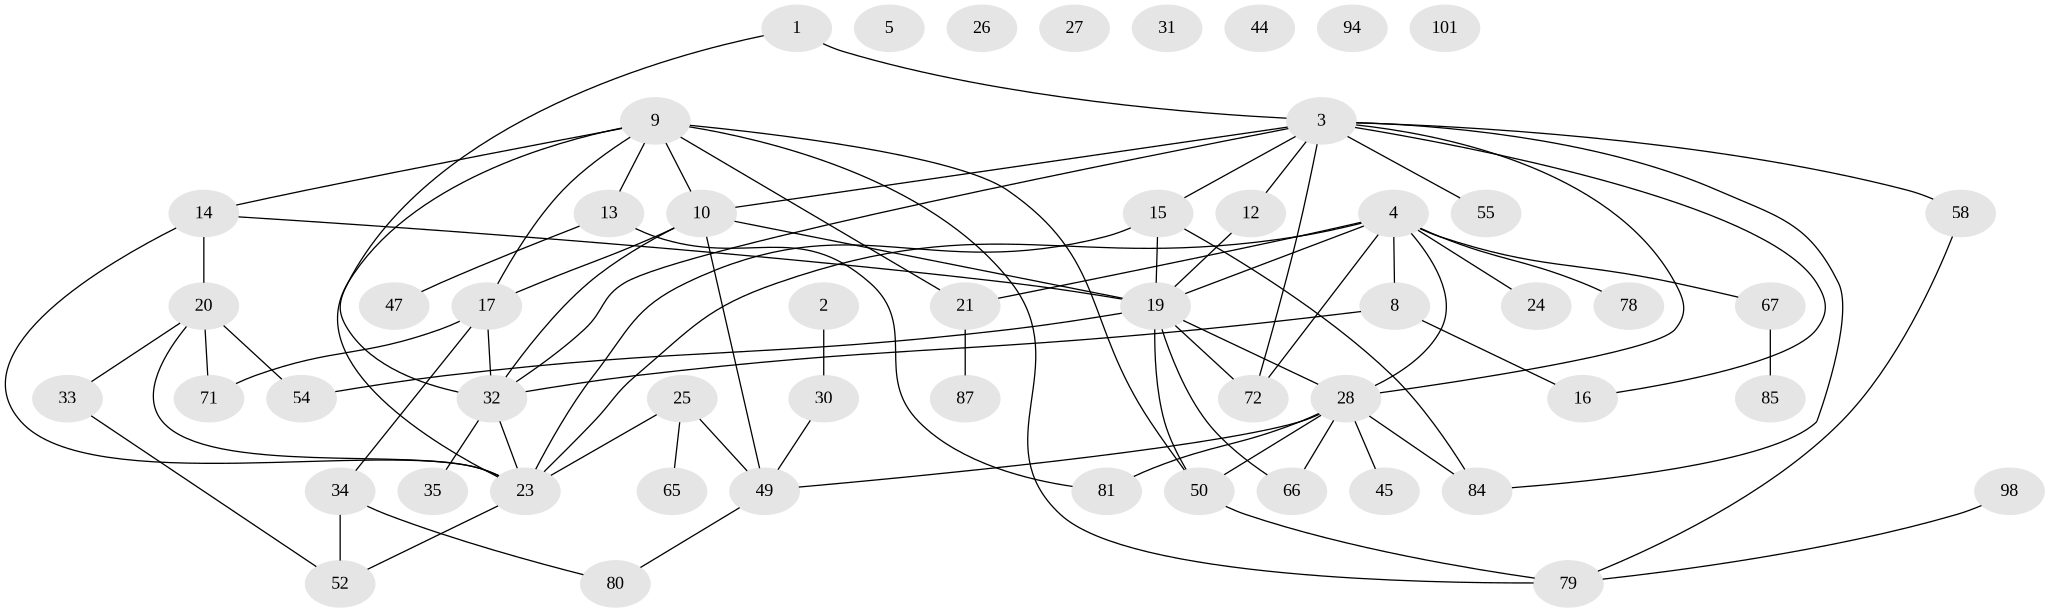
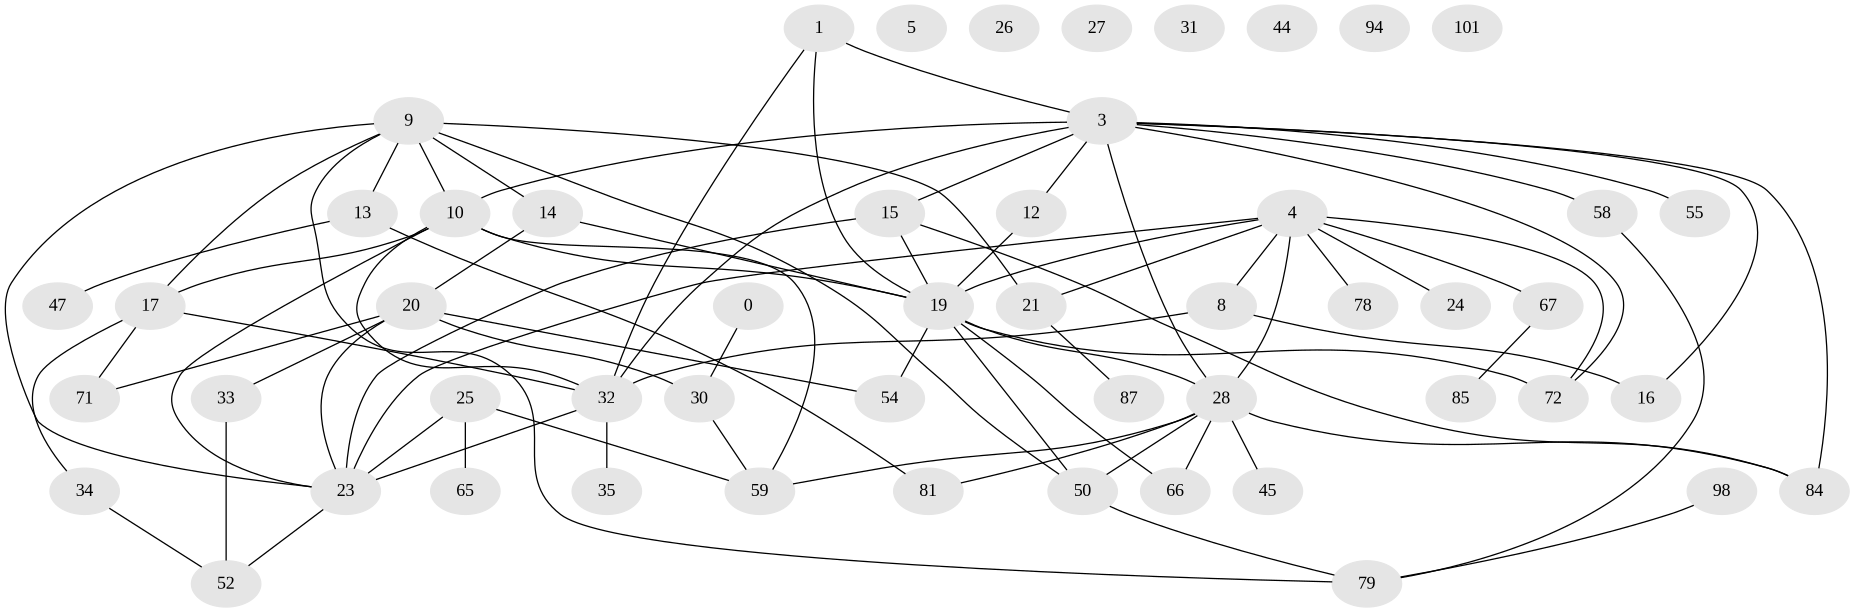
edge "1" -- "19": added
node "2": label "2" -> "0"
edge "20" -- "30": added
edge "14" -- "23": now "10" -- "23"
node "49": label "49" -> "59"
node "80": removed
